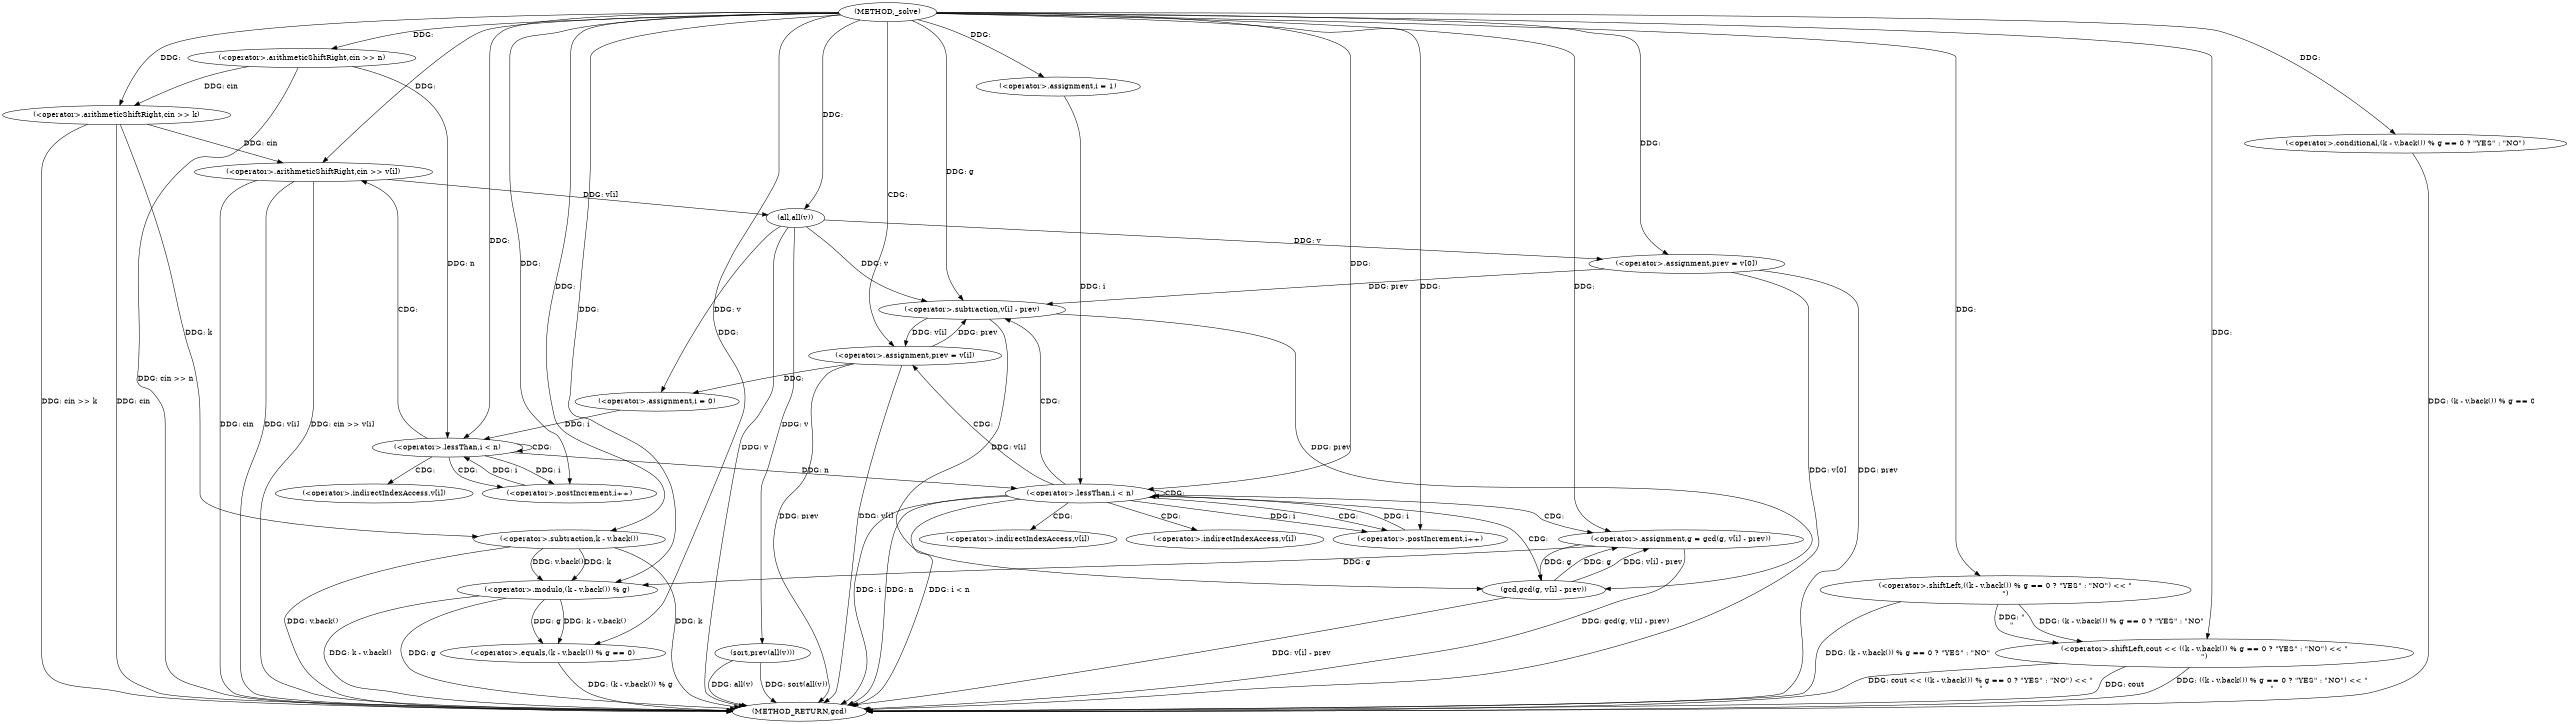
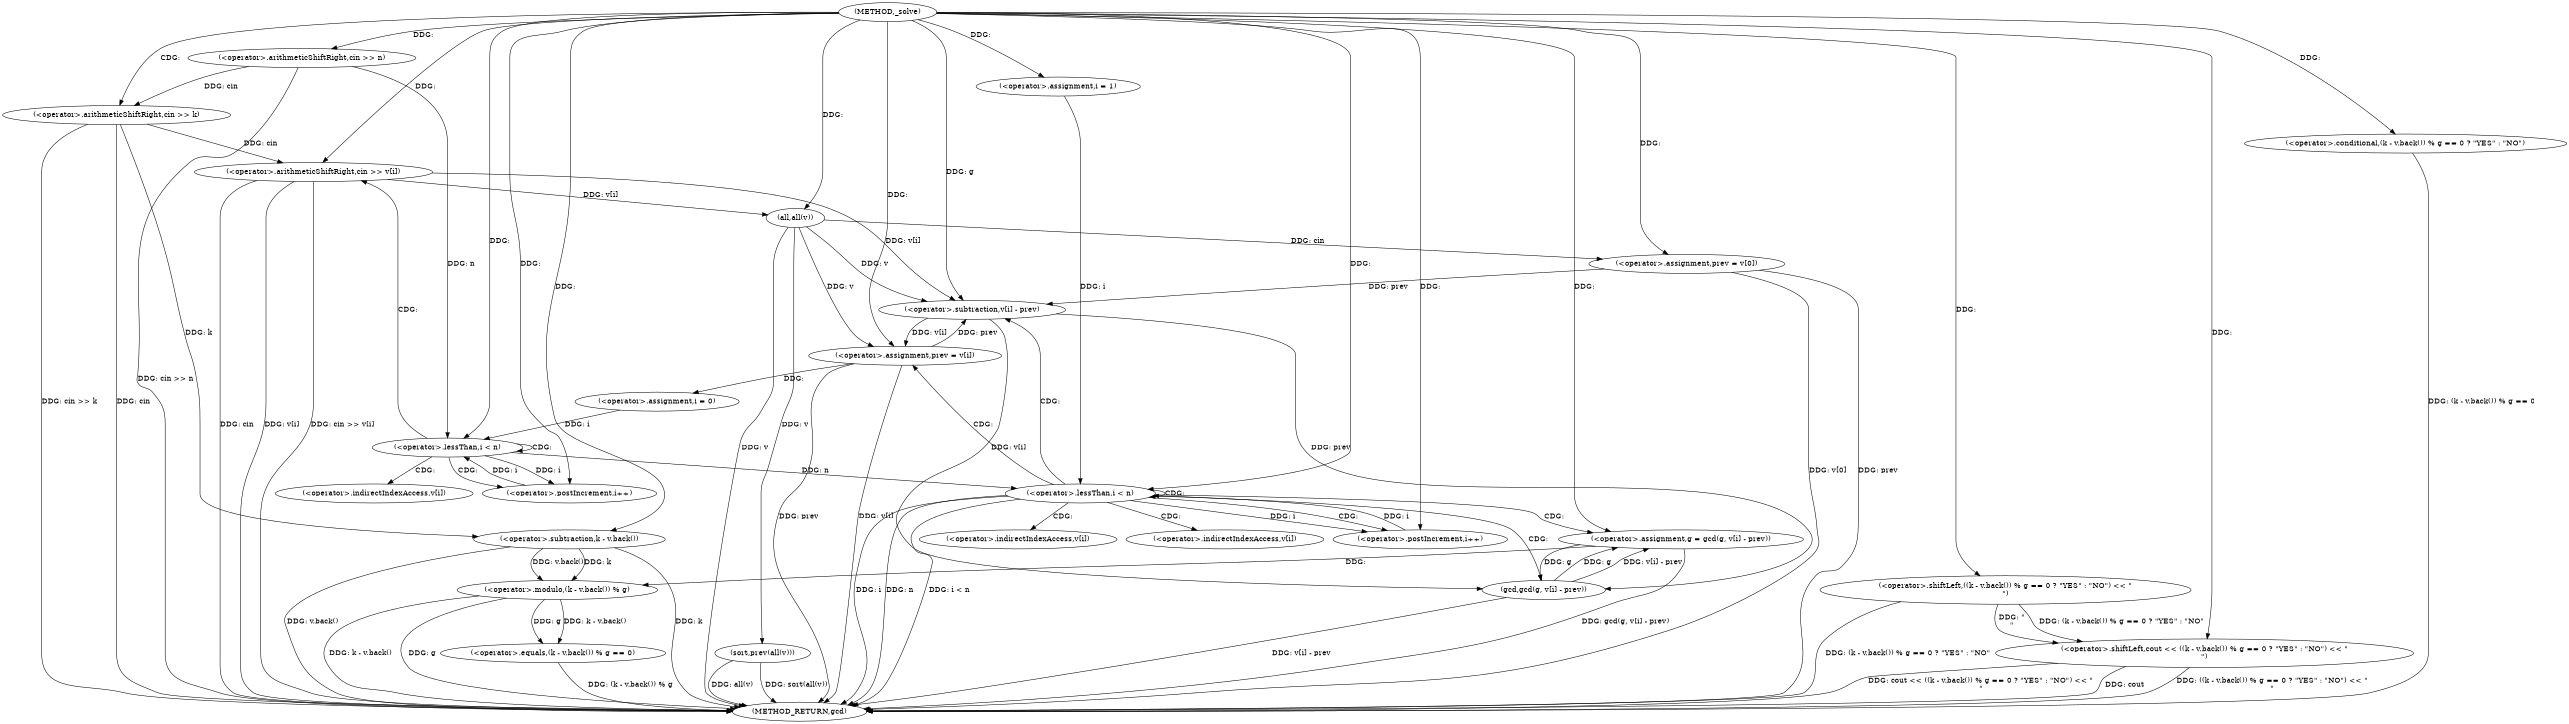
edge "(METHOD,_solve)" -> "(<operator>.arithmeticShiftRight,cin >> k)": label "DDG: " -> "CDG: "
edge "(<operator>.arithmeticShiftRight,cin >> v[i])" -> "(<operator>.subtraction,v[i] - prev)": added, label "DDG: v[i]"
edge "(METHOD,_solve)" -> "(<operator>.assignment,prev = v[i])": label "CDG: " -> "DDG: "
edge "(METHOD,_solve)" -> "(<operator>.modulo,(k - v.back()) % g)": removed, label "DDG:"
edge "(all,all(v))" -> "(<operator>.assignment,prev = v[0])": label "DDG: v" -> "DDG: cin"
edge "(all,all(v))" -> "(<operator>.assignment,i = 0)": now "(all,all(v))" -> "(<operator>.assignment,prev = v[i])"
edge "(METHOD,_solve)" -> "(<operator>.equals,(k - v.back()) % g == 0)": removed, label "DDG:"
edge "(<operator>.assignment,g = gcd(g, v[i] - prev))" -> "(<operator>.modulo,(k - v.back()) % g)": label "DDG: g" -> "DDG: "
